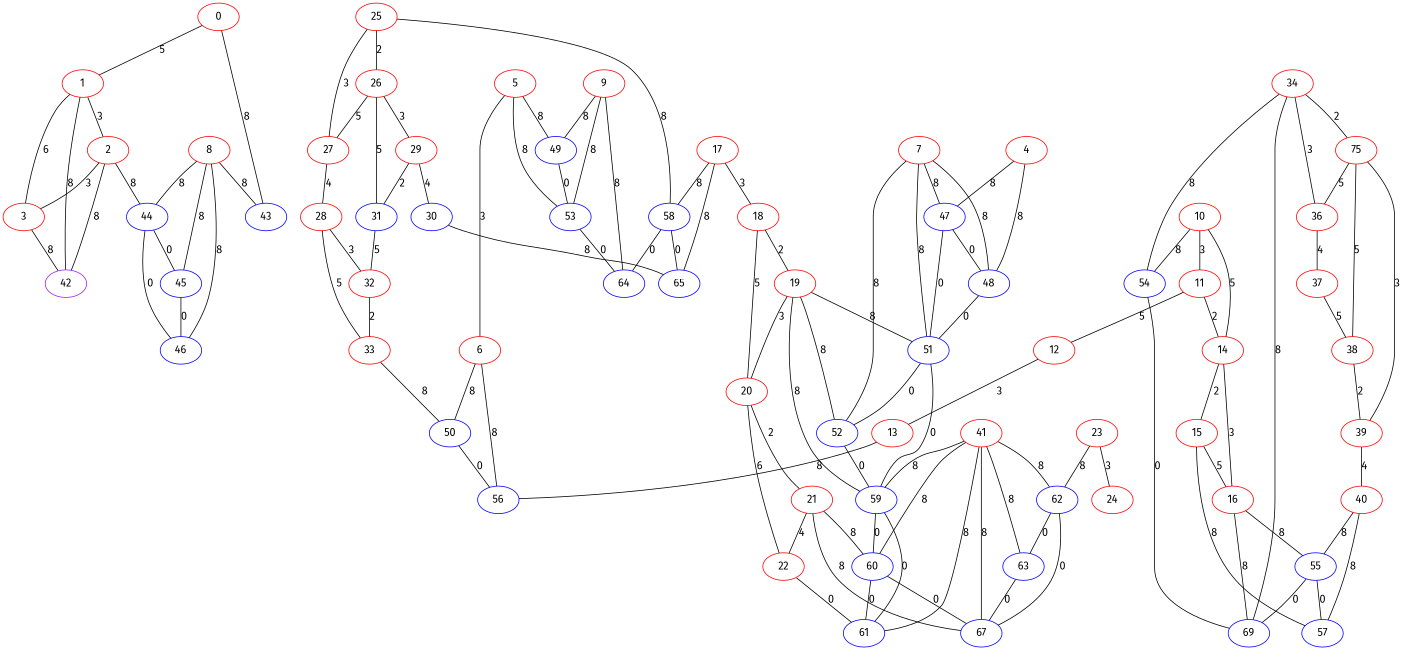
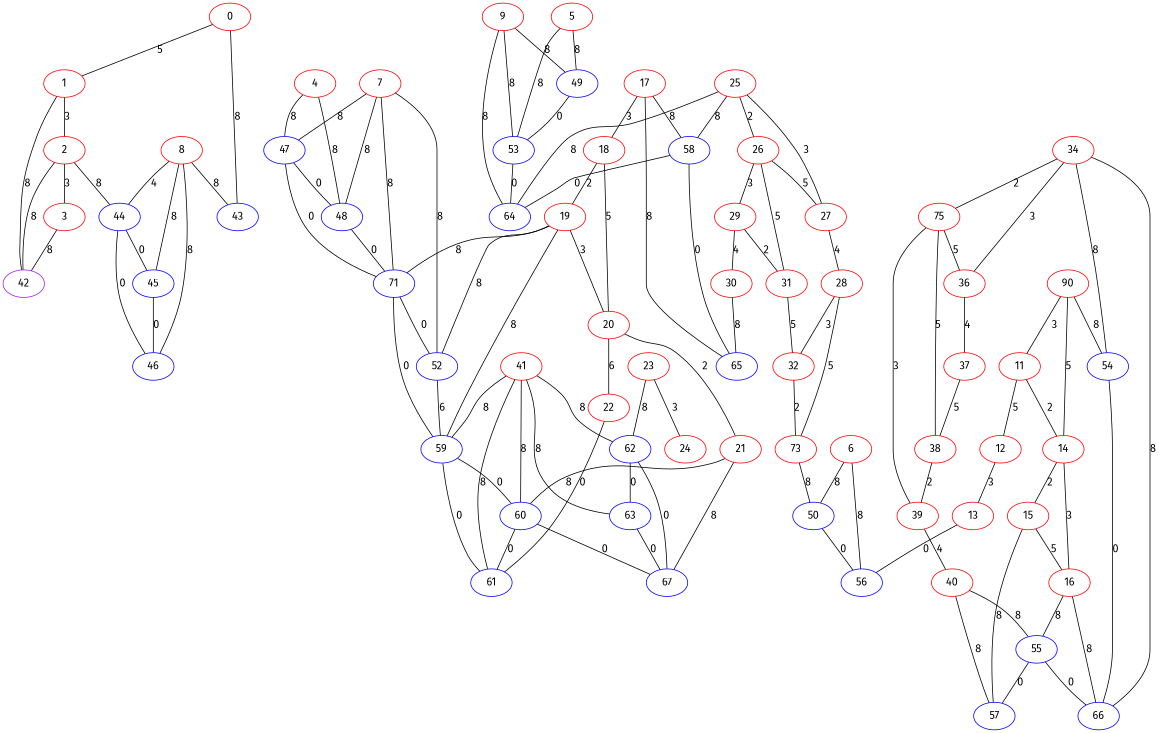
edge "25" -- "64": added, label "8"
edge "1" -- "3": removed, label "6"
edge "8" -- "44": label "8" -> "4"
edge "5" -- "6": removed, label "3"
node "31": color blue -> red
node "30": color blue -> red
node "10": label "10" -> "90"
node "33": label "33" -> "73"
node "51": label "51" -> "71"
edge "13" -- "56": label "8" -> "0"
edge "52" -- "59": label "0" -> "6"
edge "21" -- "22": removed, label "4"
edge "41" -- "67": removed, label "8"
node "69": label "69" -> "66"
